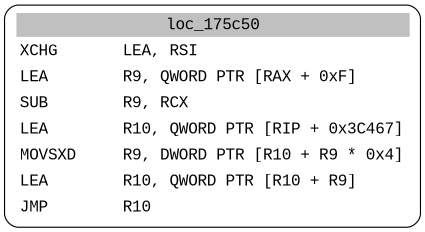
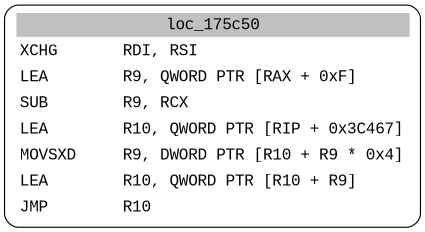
node "loc_175c50": text "XCHG       LEA, RSI" -> "XCHG       RDI, RSI"
